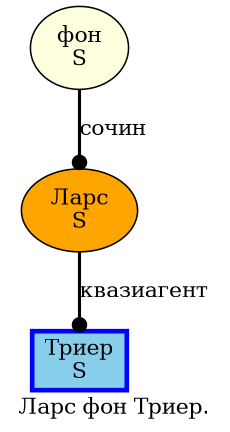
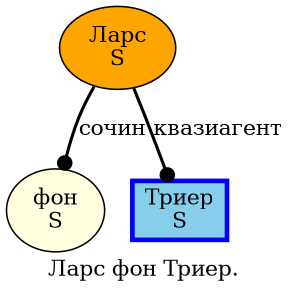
edge "фон S" -> "Ларс S": reversed
